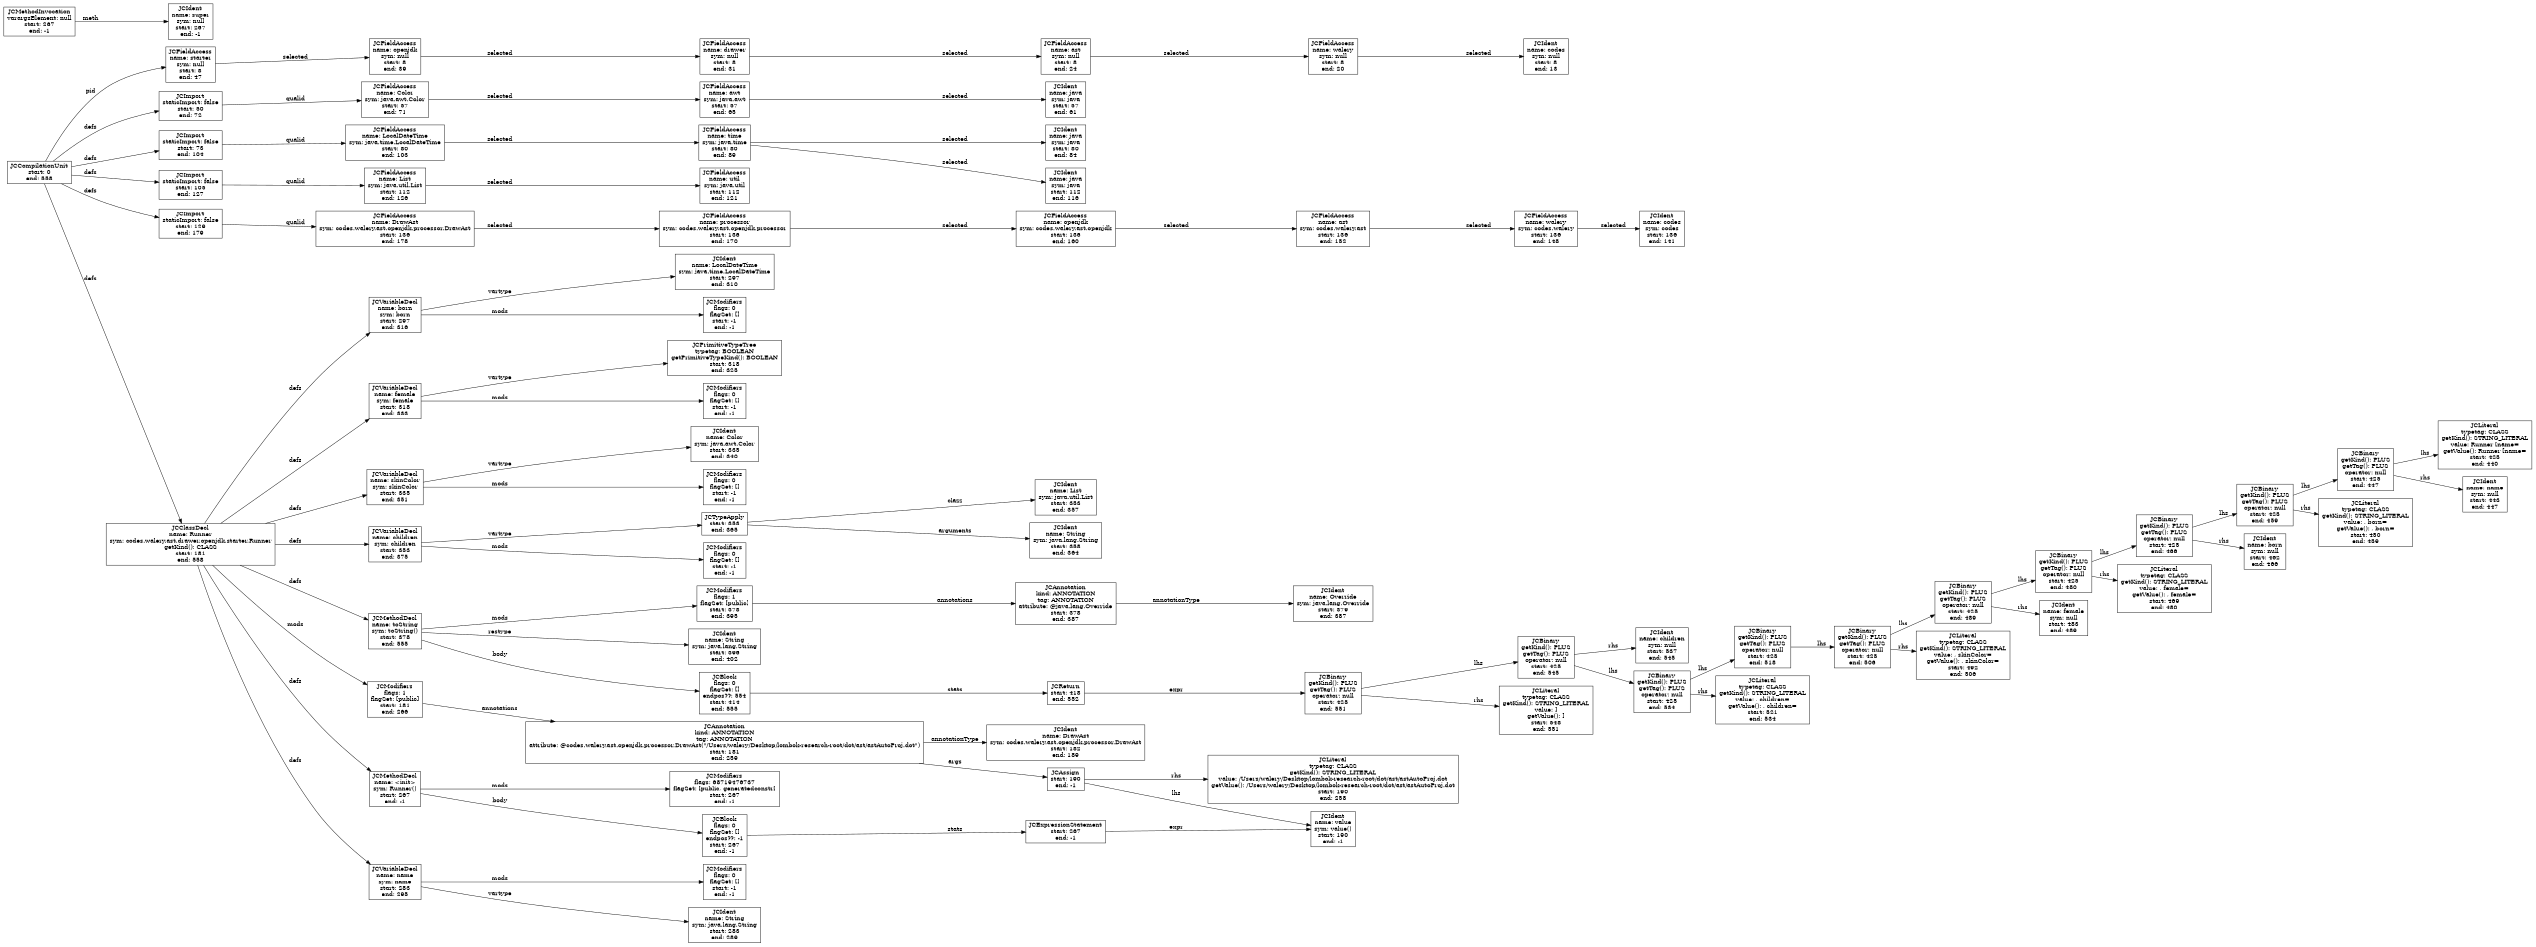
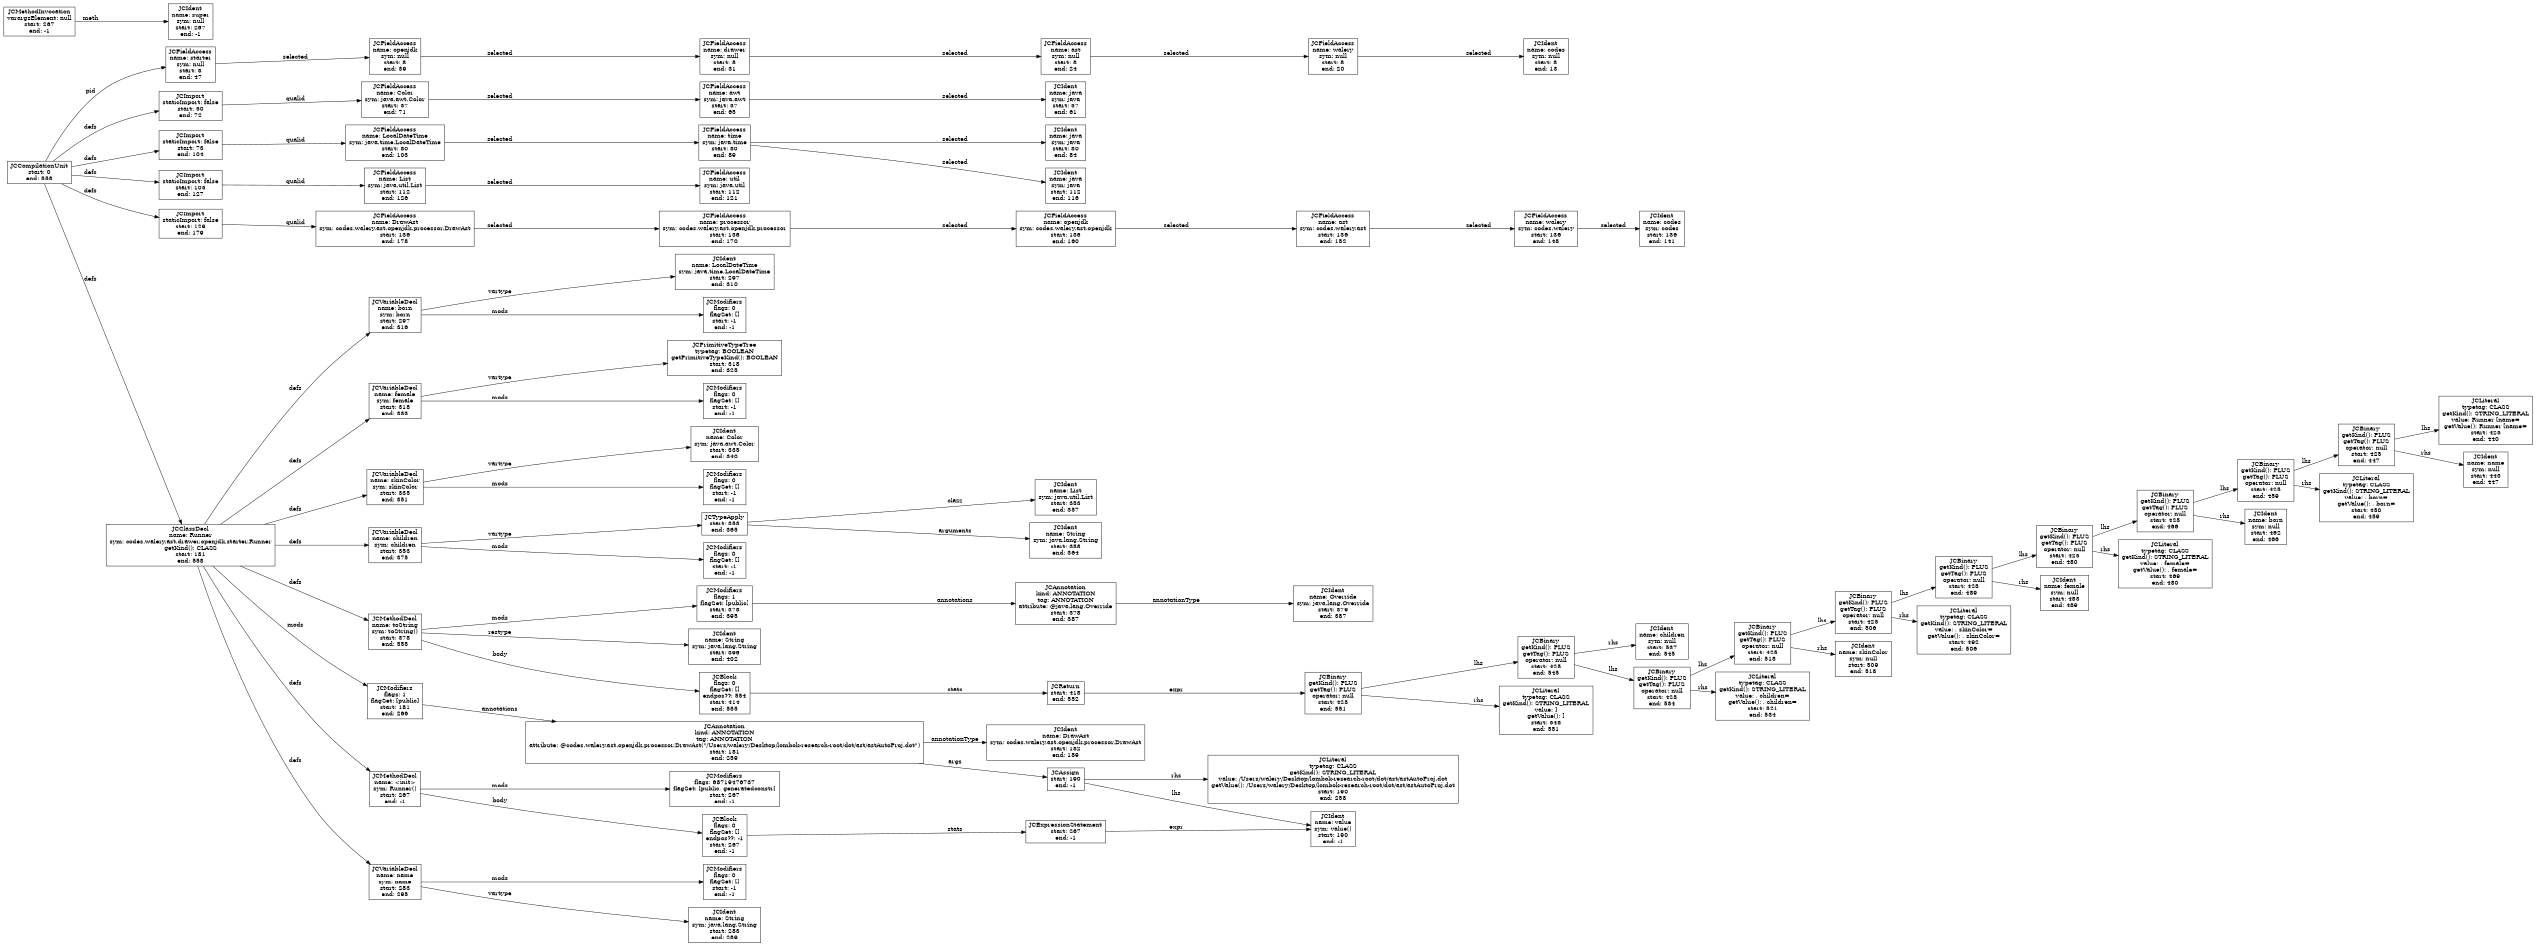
node "JCIdent name: skinColor sym: null start: 509 end: 518": added
